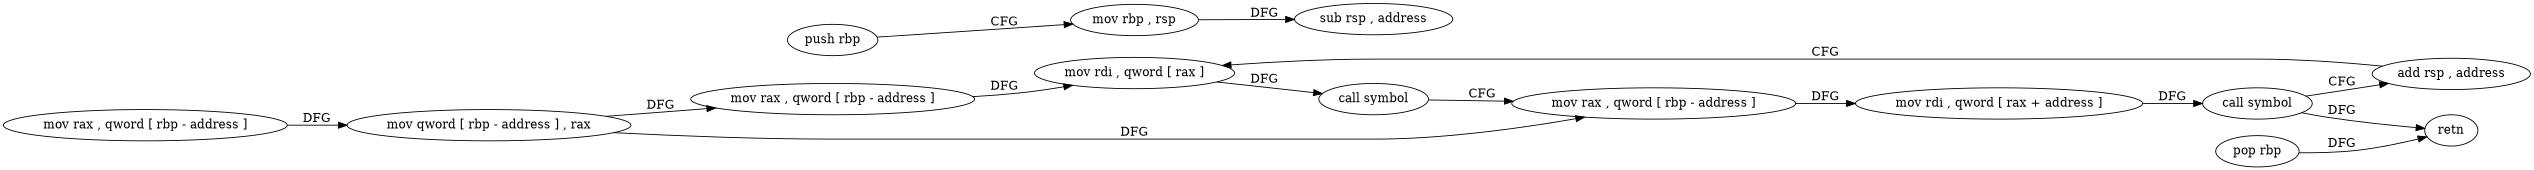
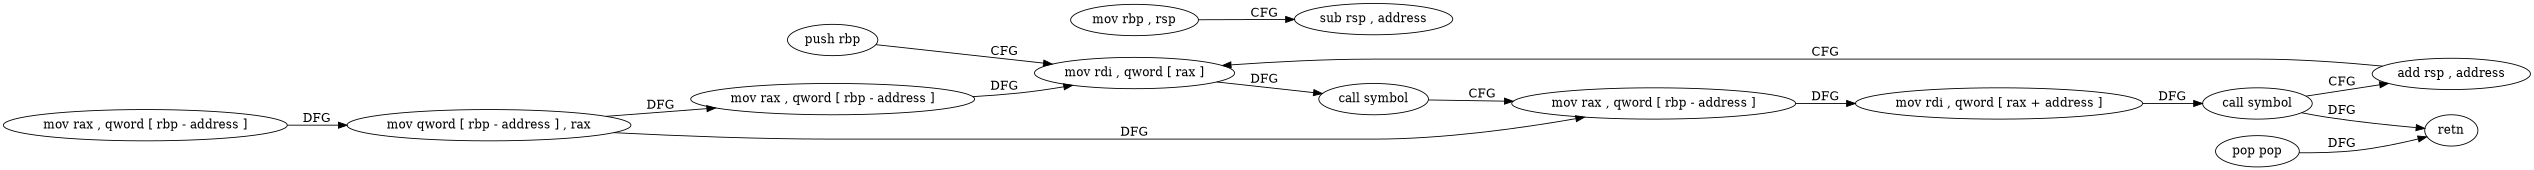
edge "mov rbp , rsp" -> "sub rsp , address": label "DFG" -> "CFG"
edge "push rbp" -> "mov rbp , rsp": now "push rbp" -> "mov rdi , qword [ rax ]"
node "pop rbp": label "pop rbp" -> "pop pop"
